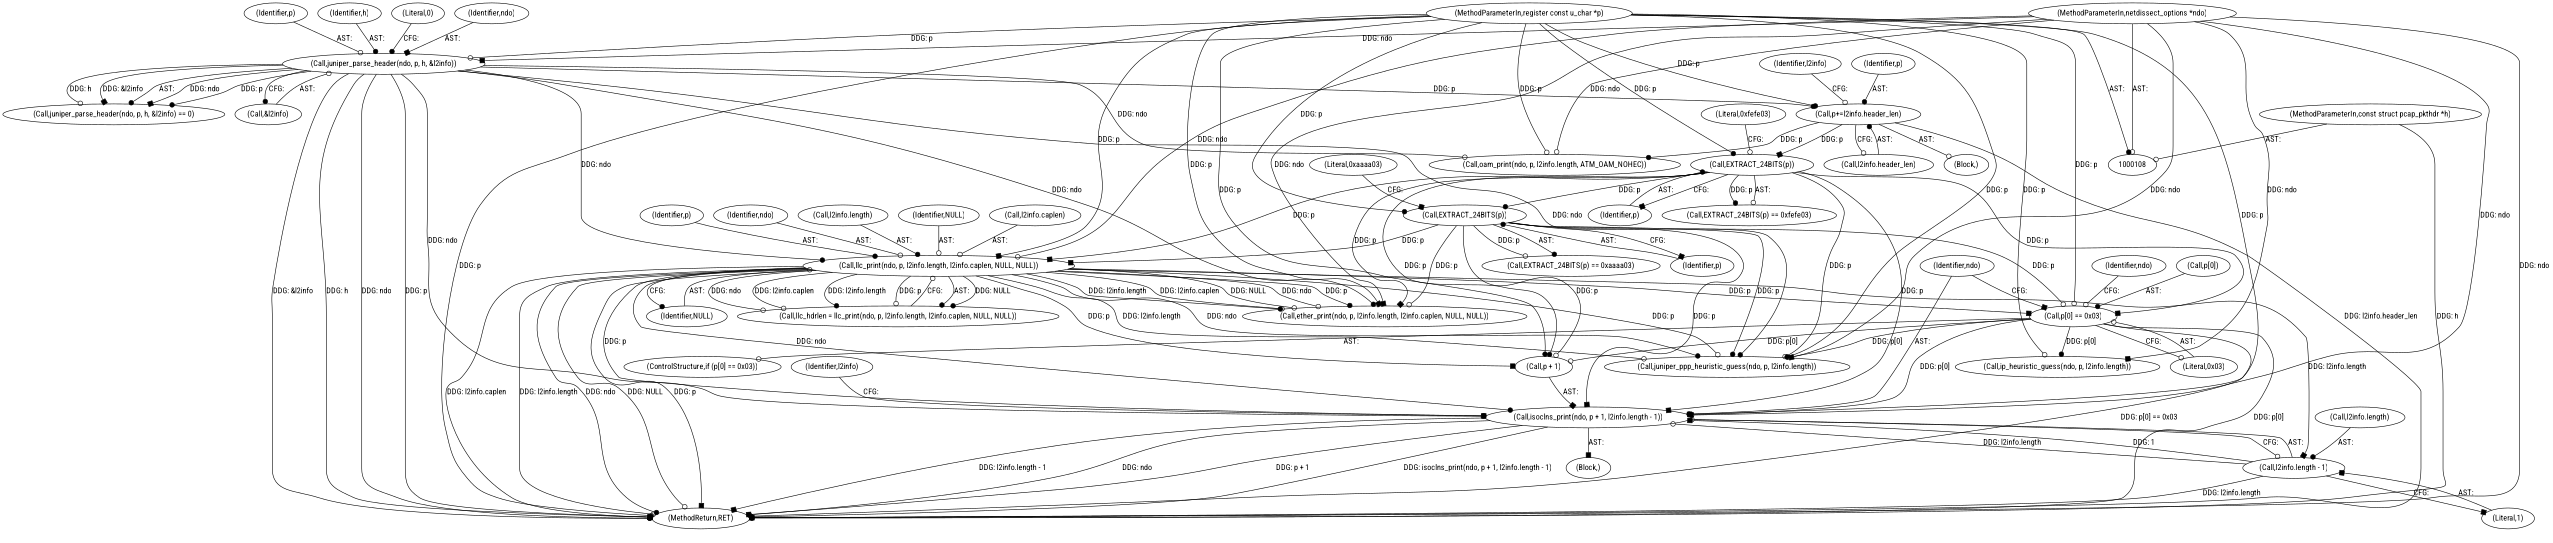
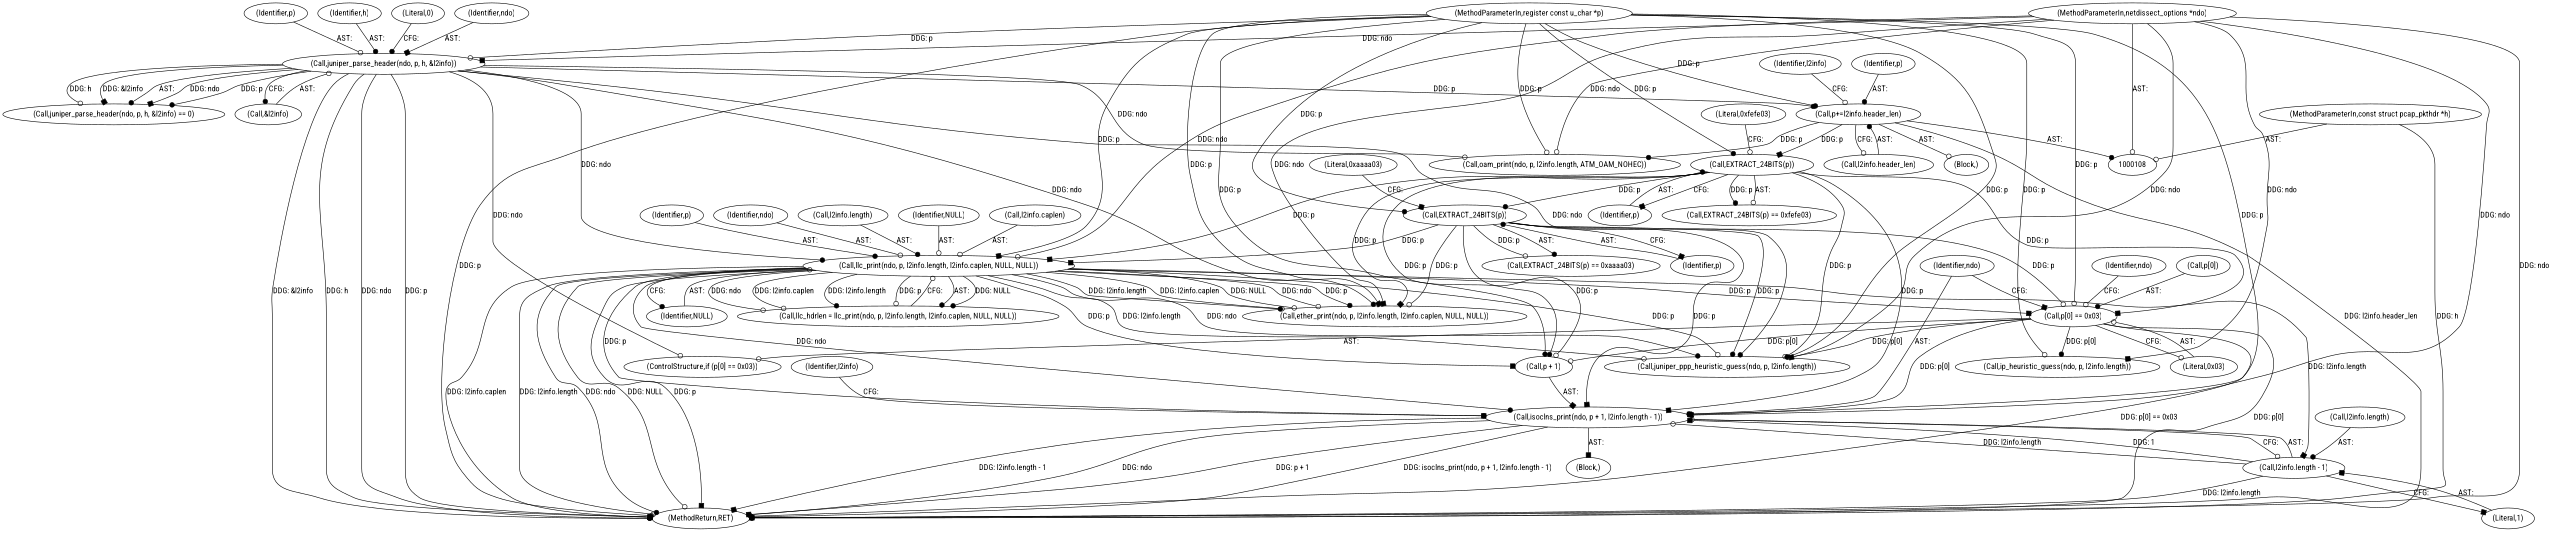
edge "(MethodParameterIn,register const u_char *p)" -> "1000108": now "(Call,p+=l2info.header_len)" -> "1000108"
edge "(Call,juniper_parse_header(ndo, p, h, &l2info))" -> "(Call,isoclns_print(ndo, p + 1, l2info.length - 1))": now "(Call,juniper_parse_header(ndo, p, h, &l2info))" -> "(ControlStructure,if (p[0] == 0x03))"
